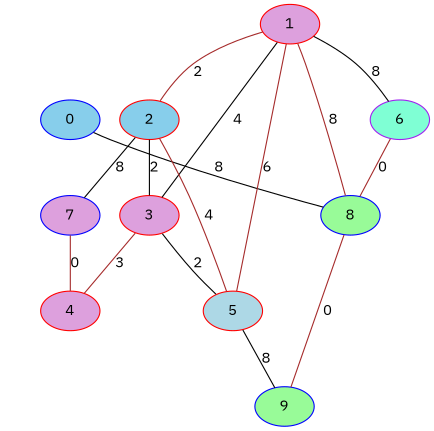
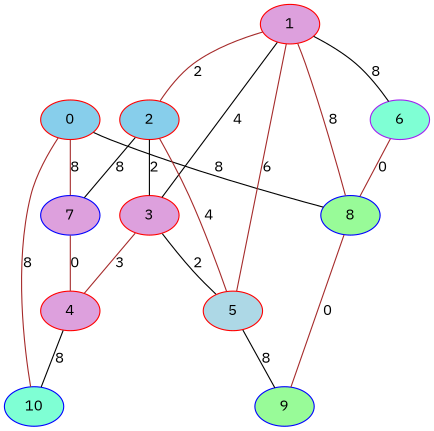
node "0": color blue -> red
edge "0" -- "7": added, label "8"
node "10": added
